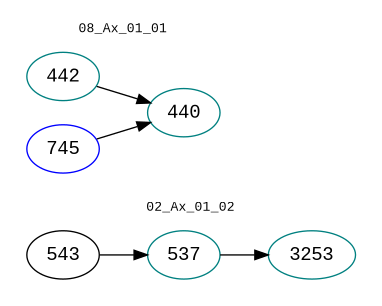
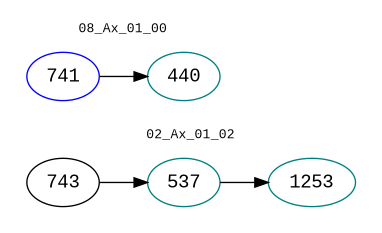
cluster "08_Ax_01_01": label "08_Ax_01_01" -> "08_Ax_01_00"
node "442": removed
node "745": label "745" -> "741"
node "543": label "543" -> "743"
node "3253": label "3253" -> "1253"
